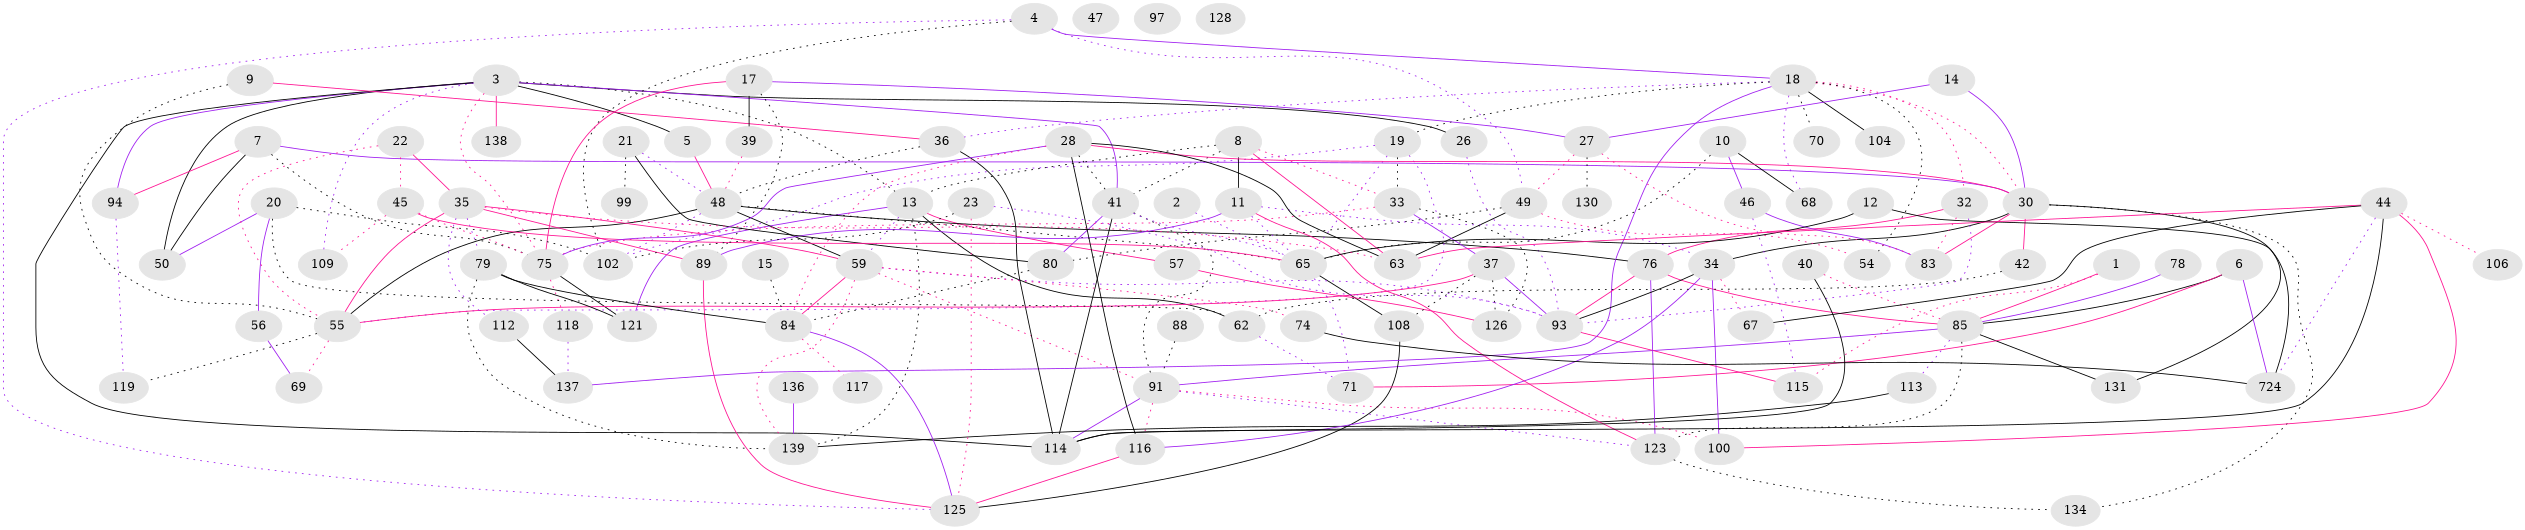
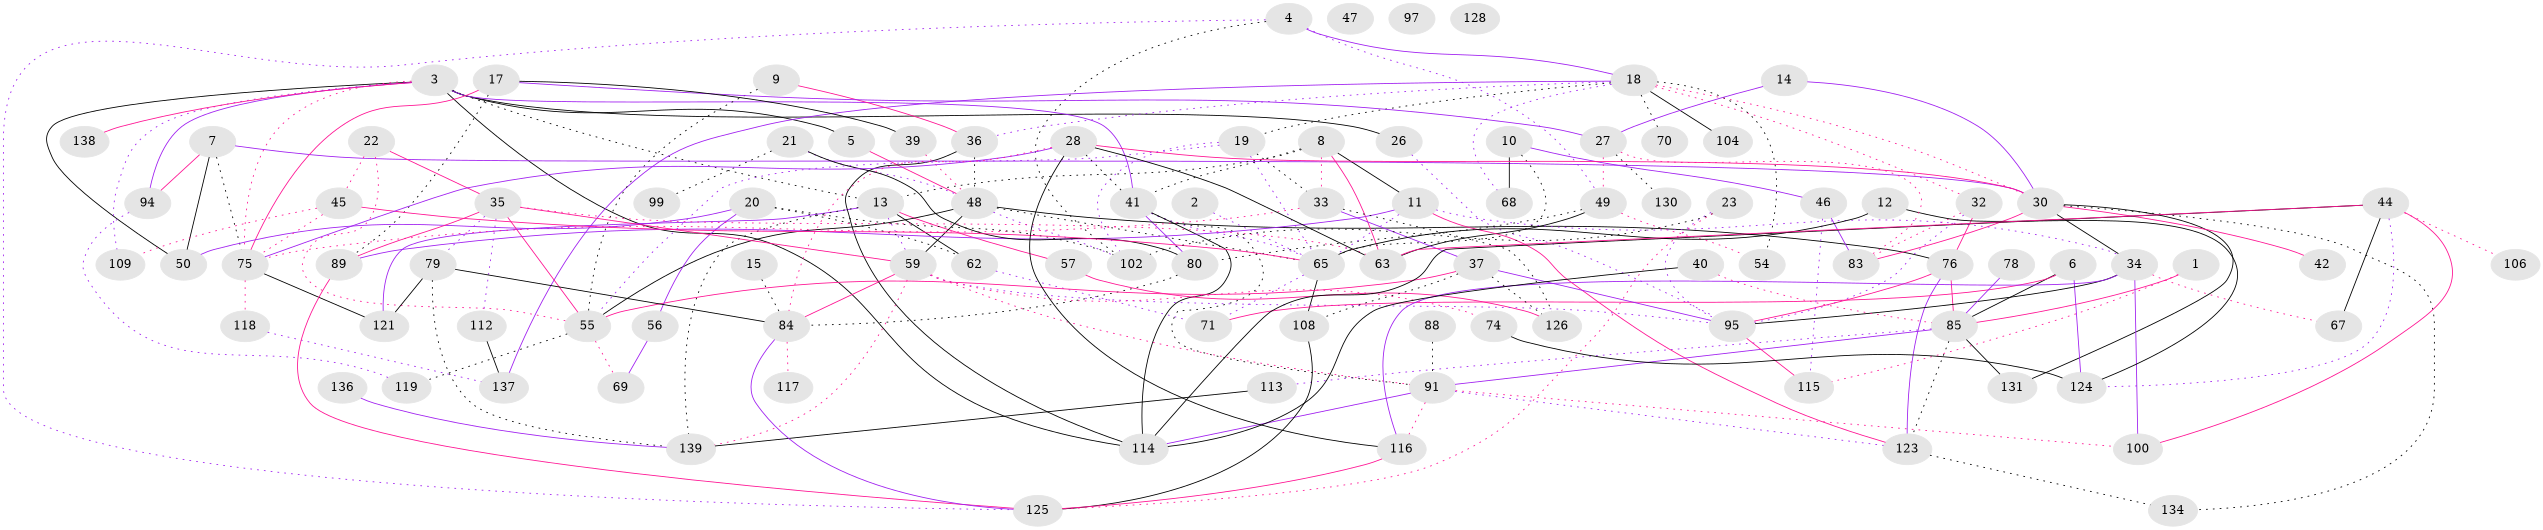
edge "42" -- "62": removed
node "93": label "93" -> "95"
node "724": label "724" -> "124"
